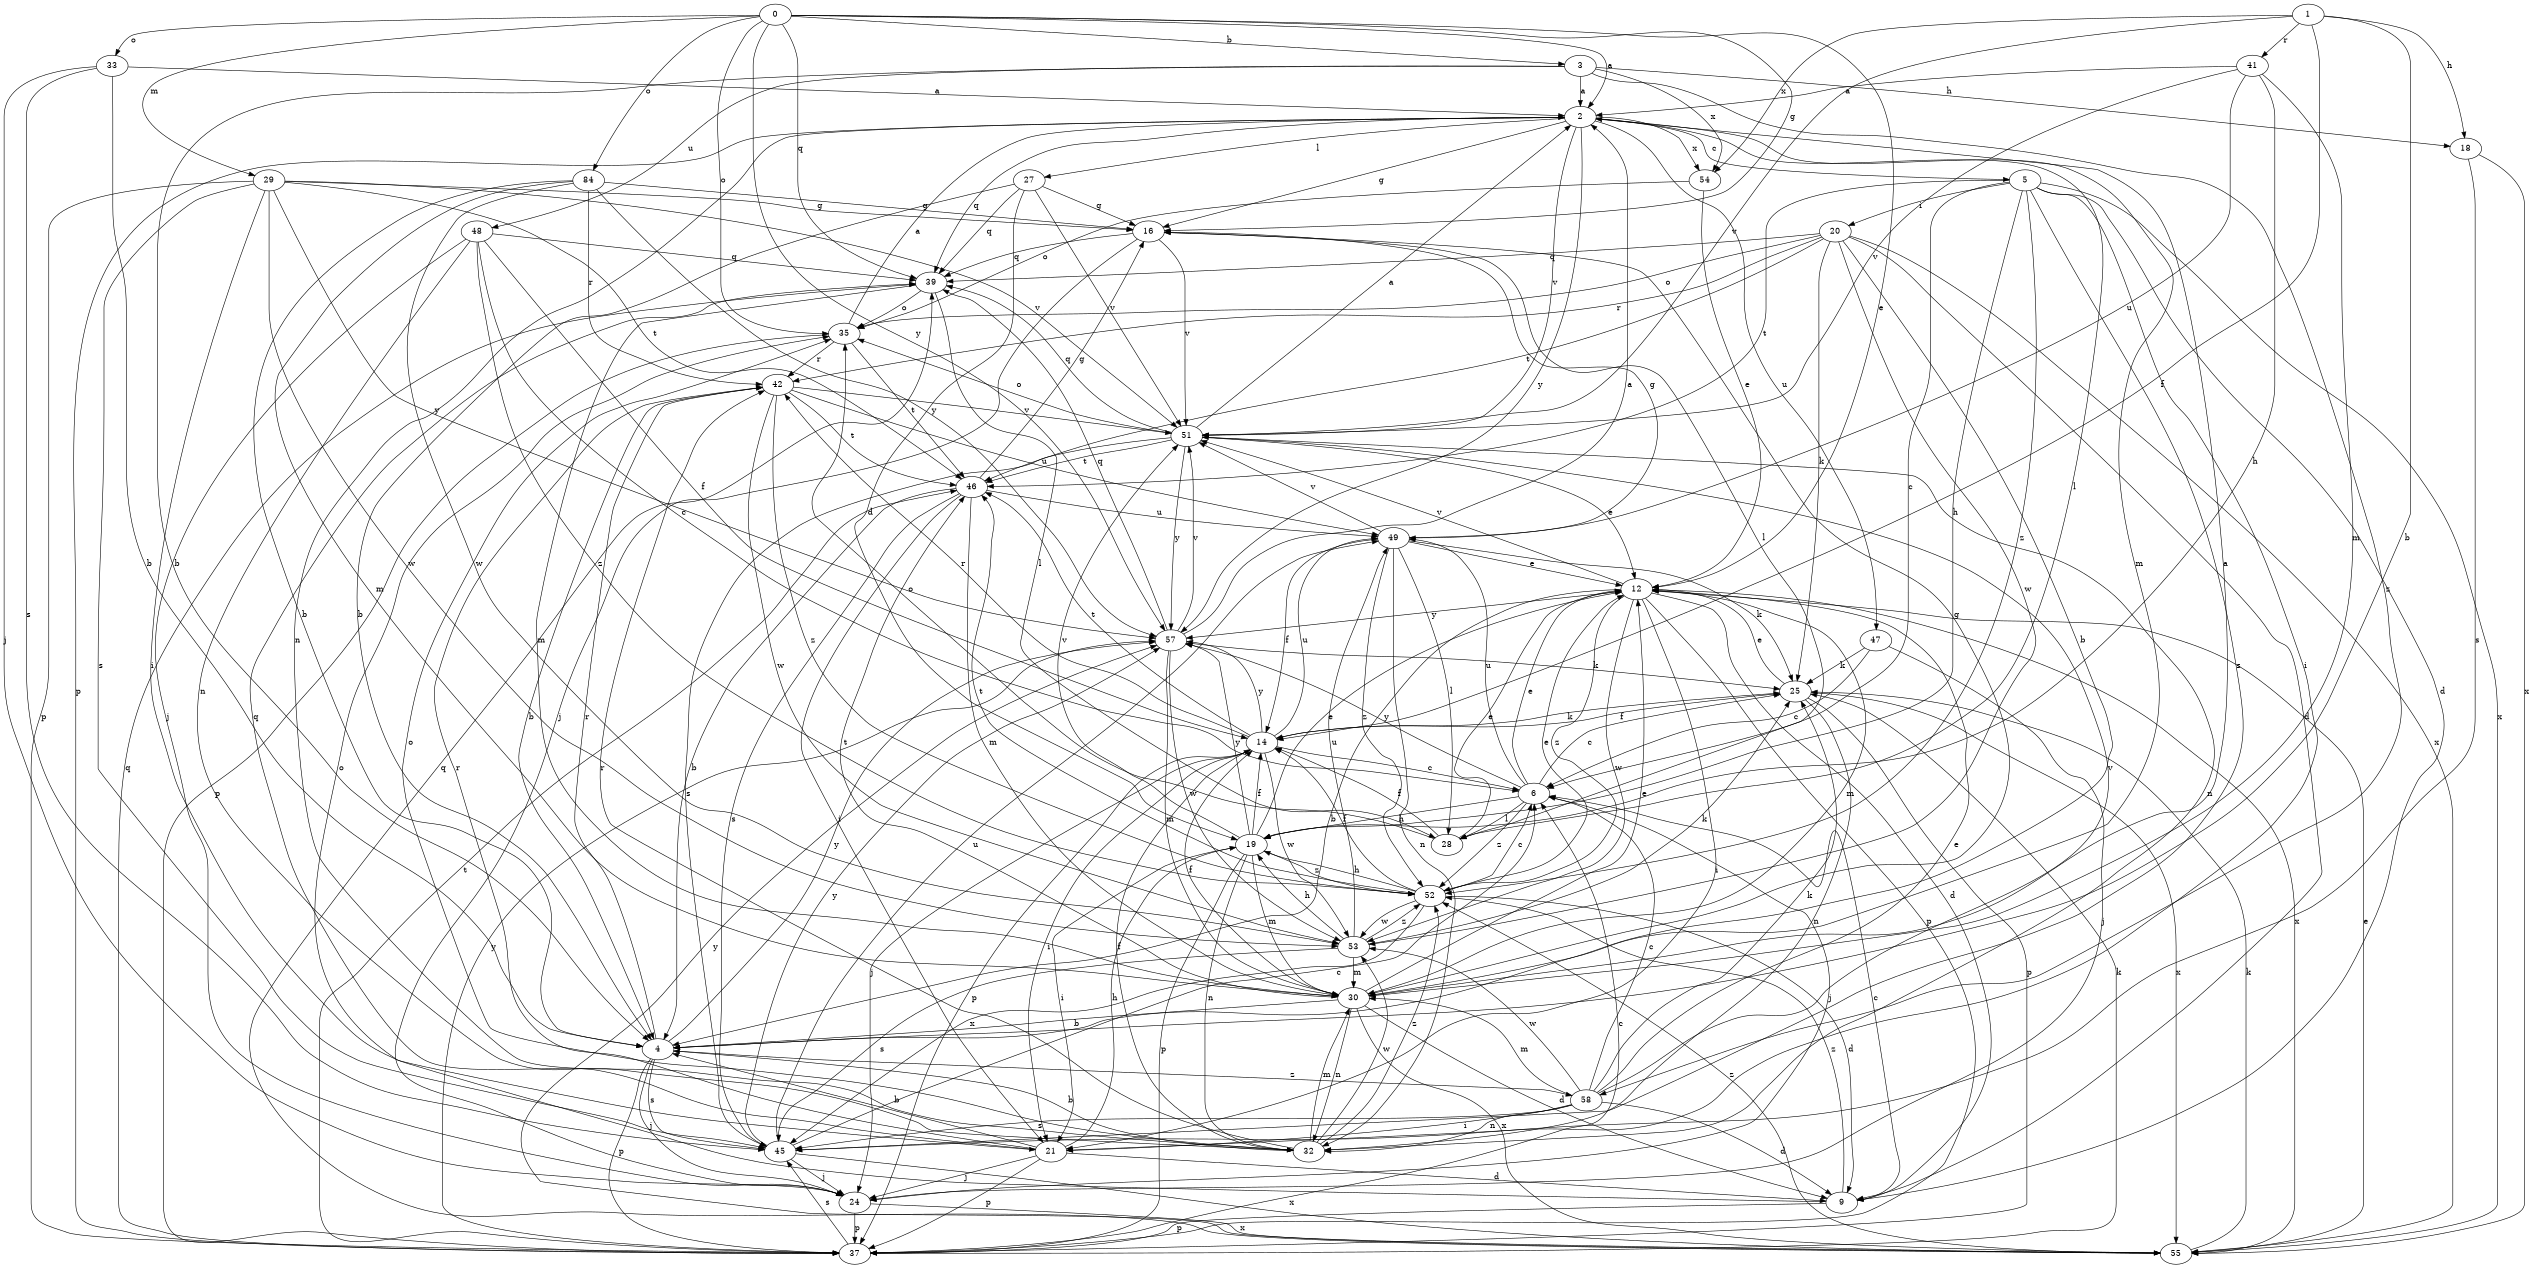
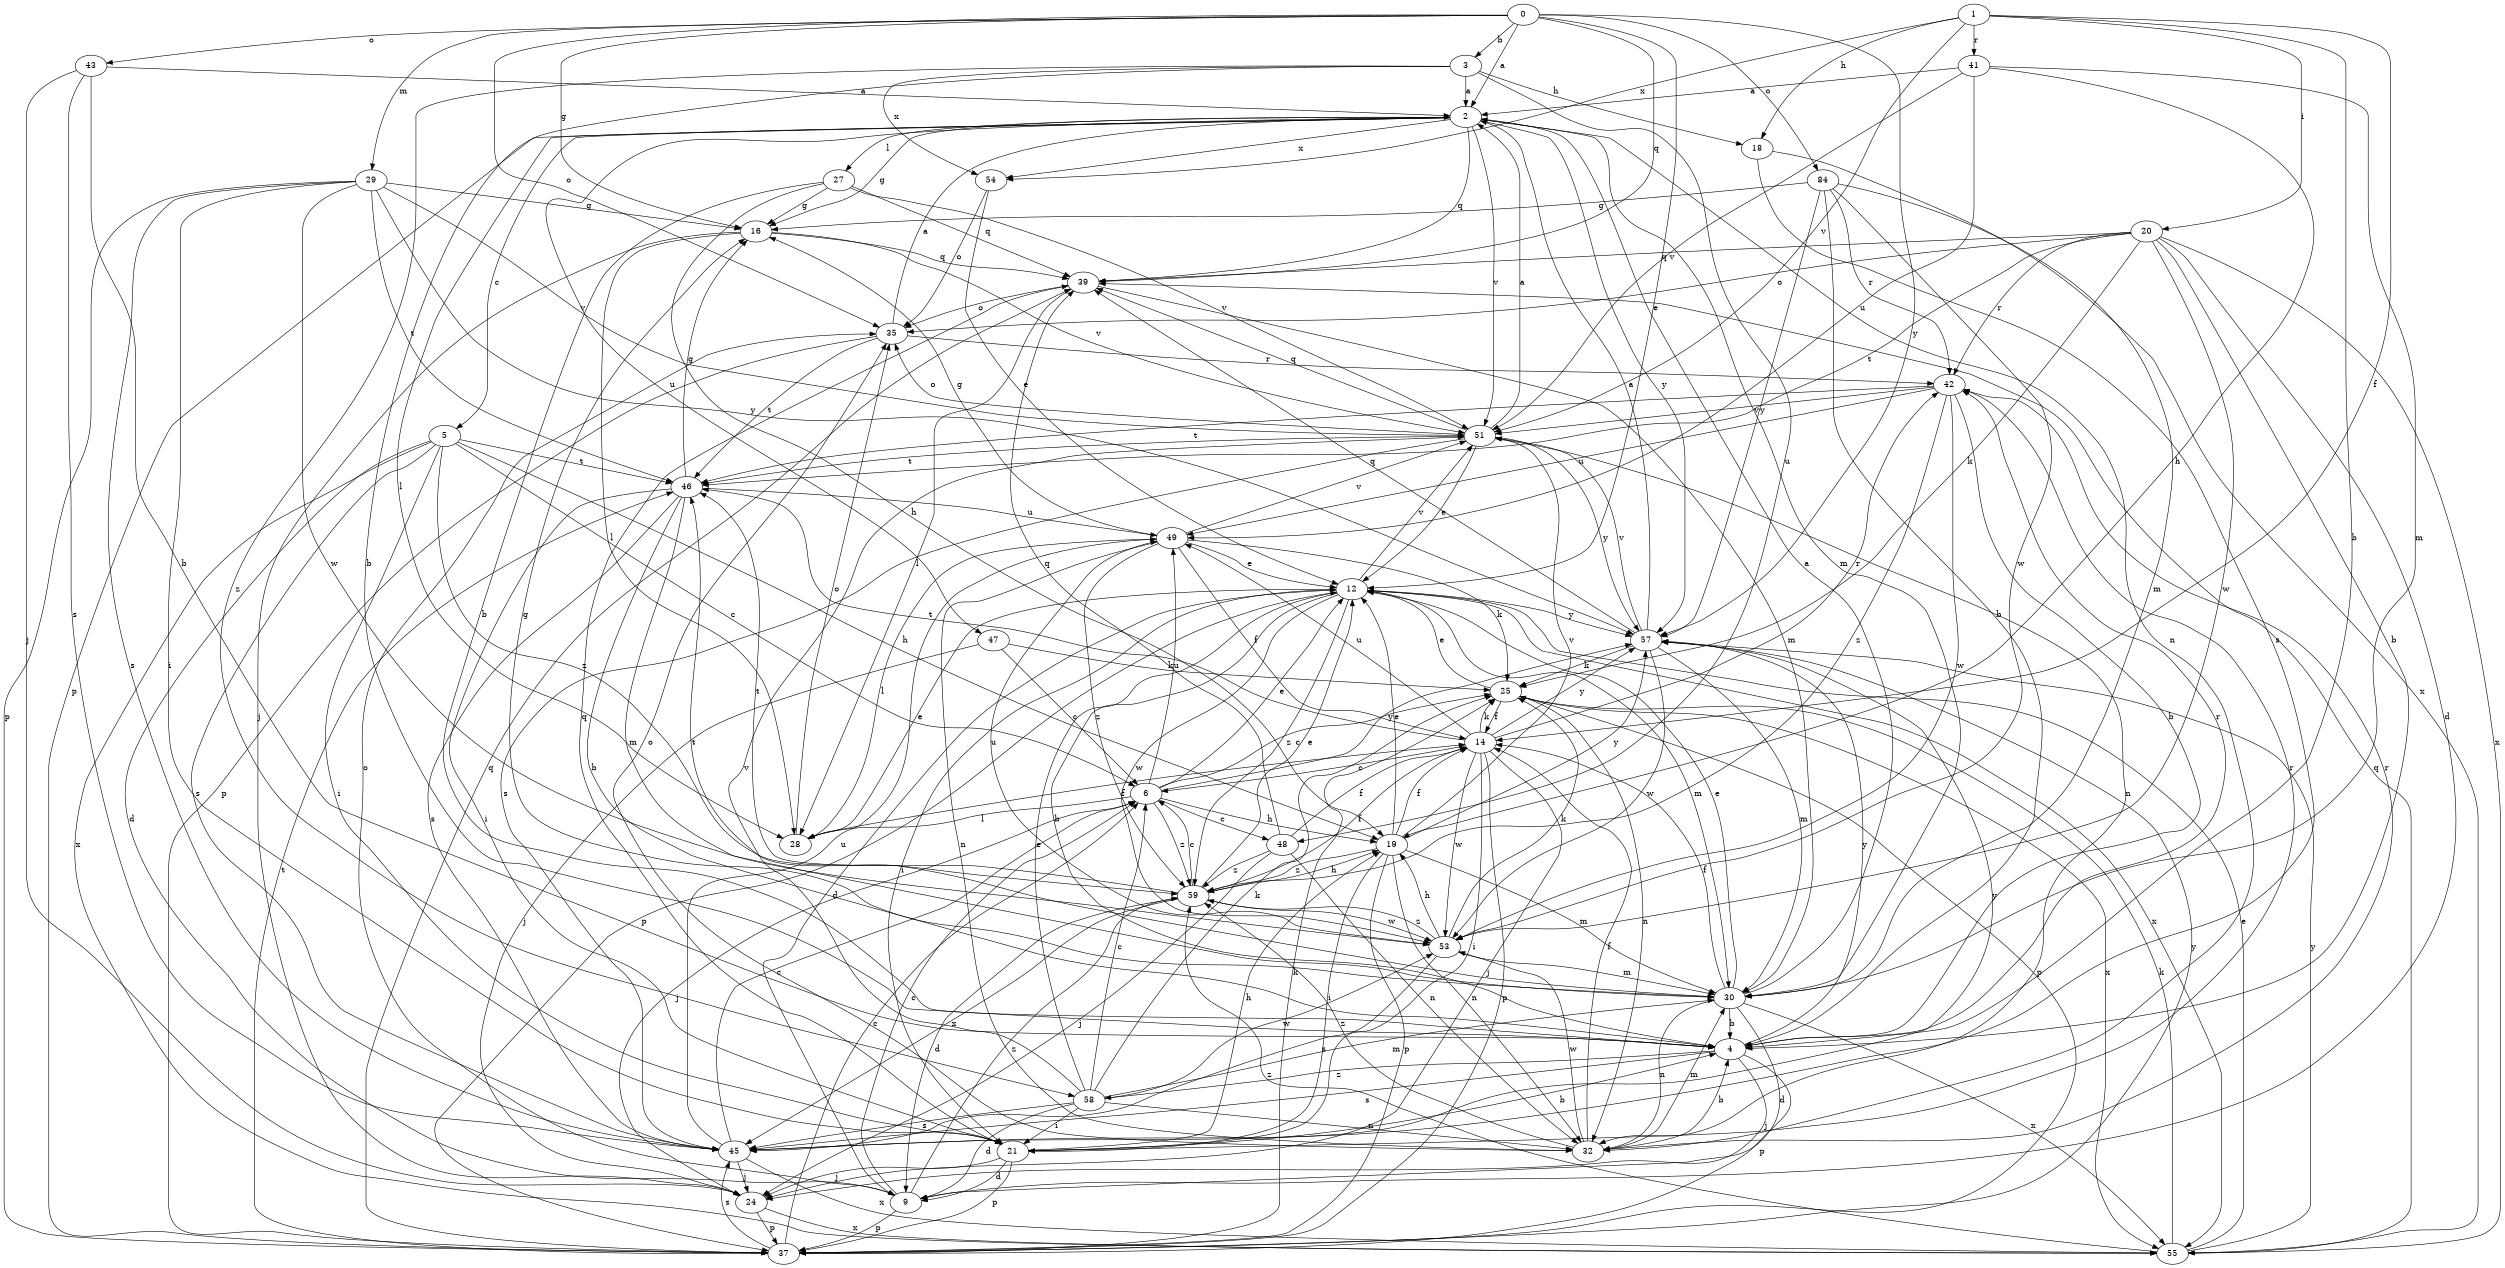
node "33": label "33" -> "43"
edge "5" -> "20": now "1" -> "20"
edge "27" -> "19": label "d" -> "h"
edge "48" -> "6": reversed
node "52": label "52" -> "59"
